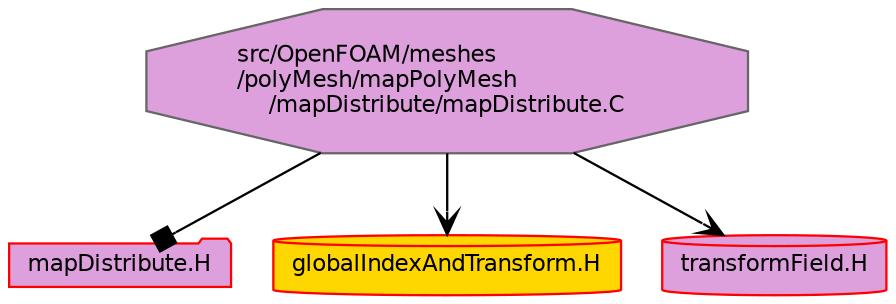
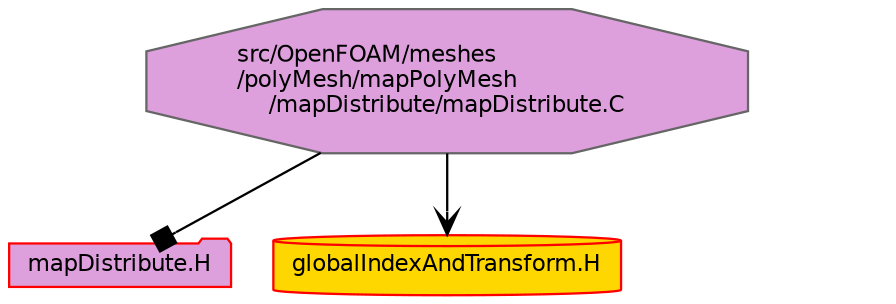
node "transformField.H": removed
